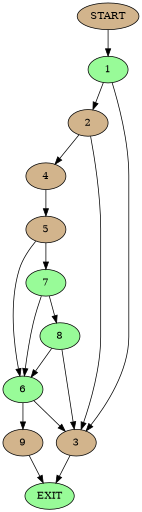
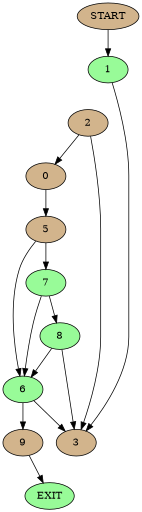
edge "1" -> "2": removed
node "4": label "4" -> "0"
edge "3" -> "EXIT": removed
